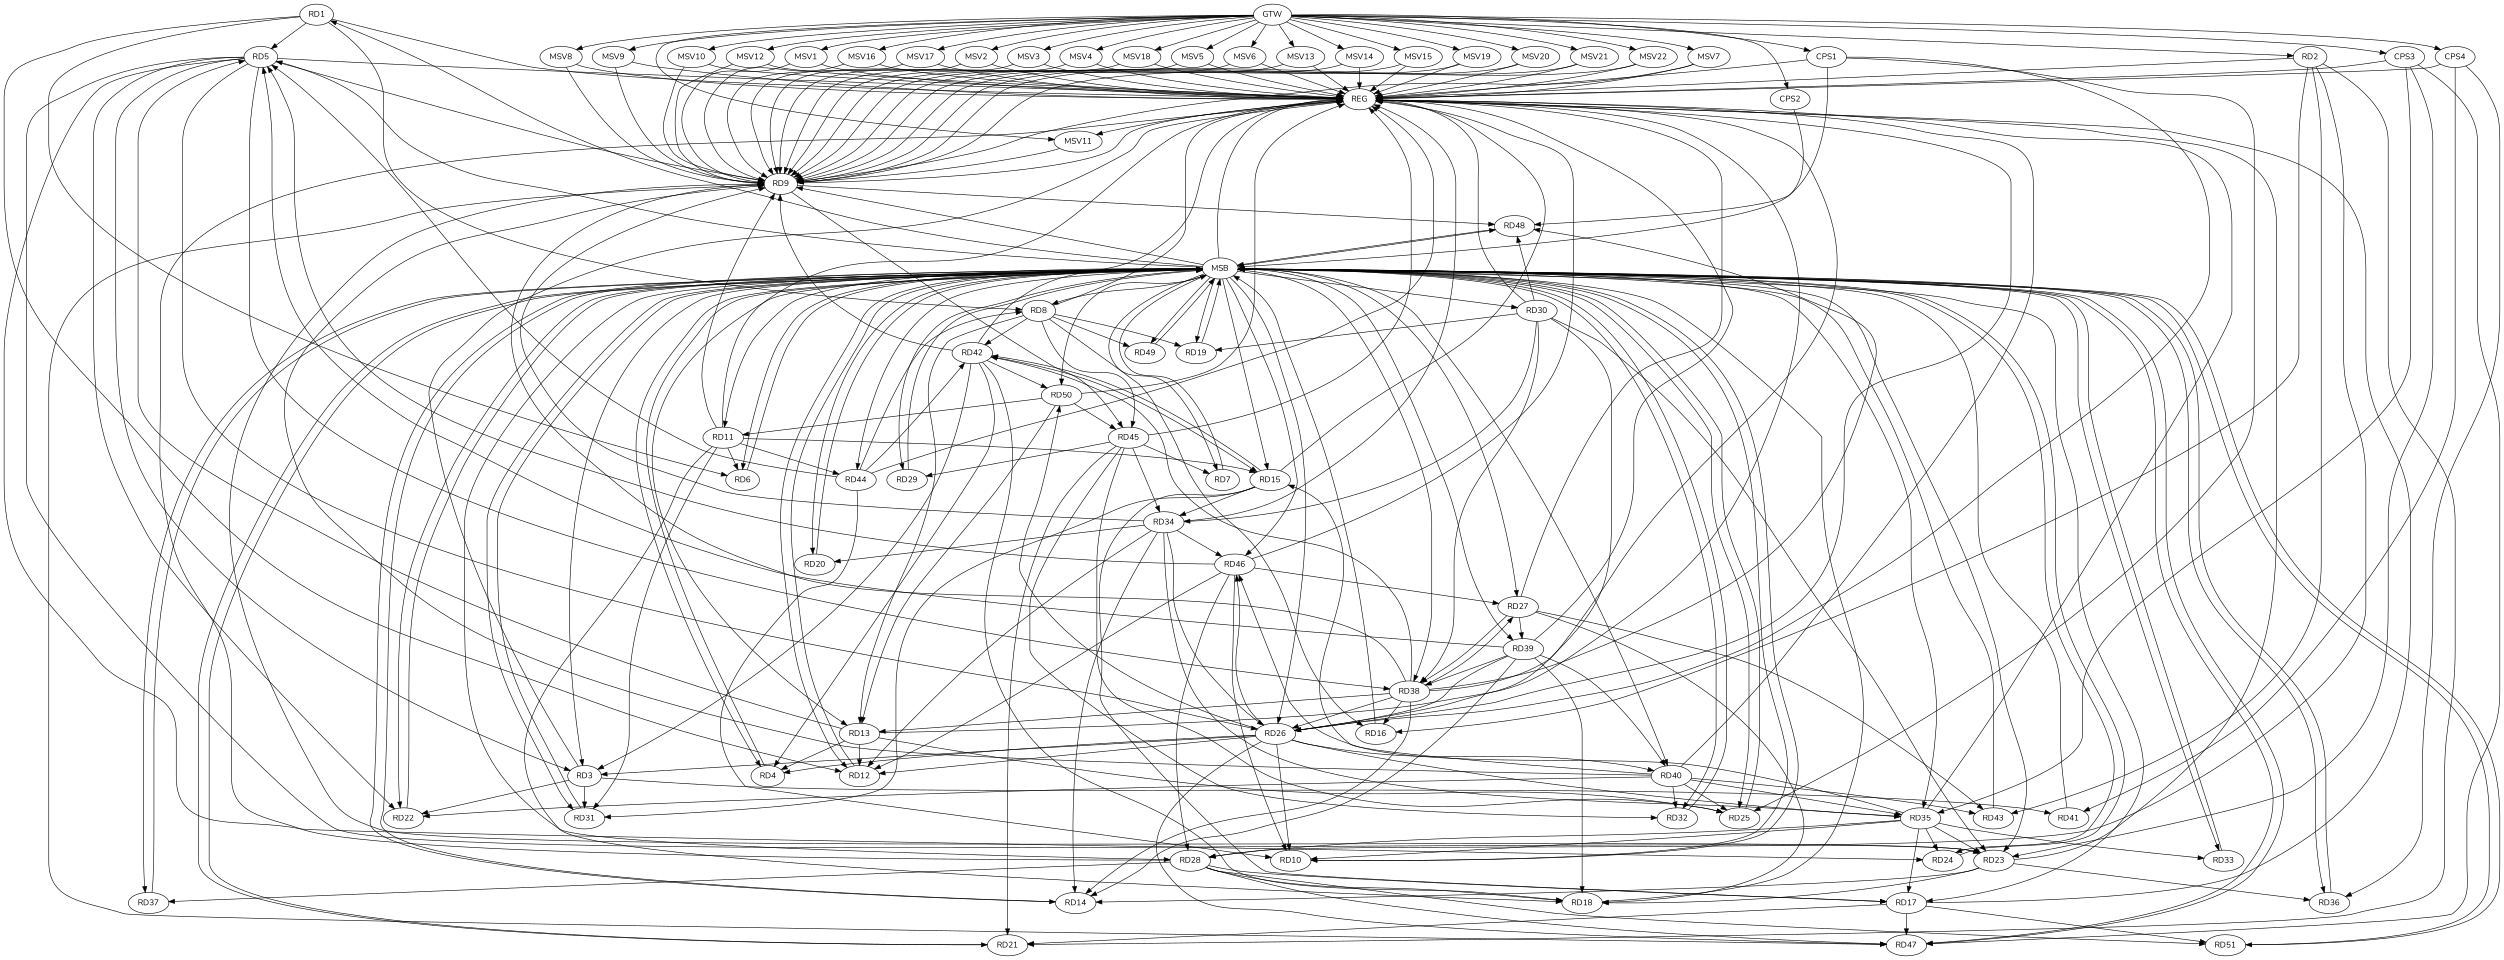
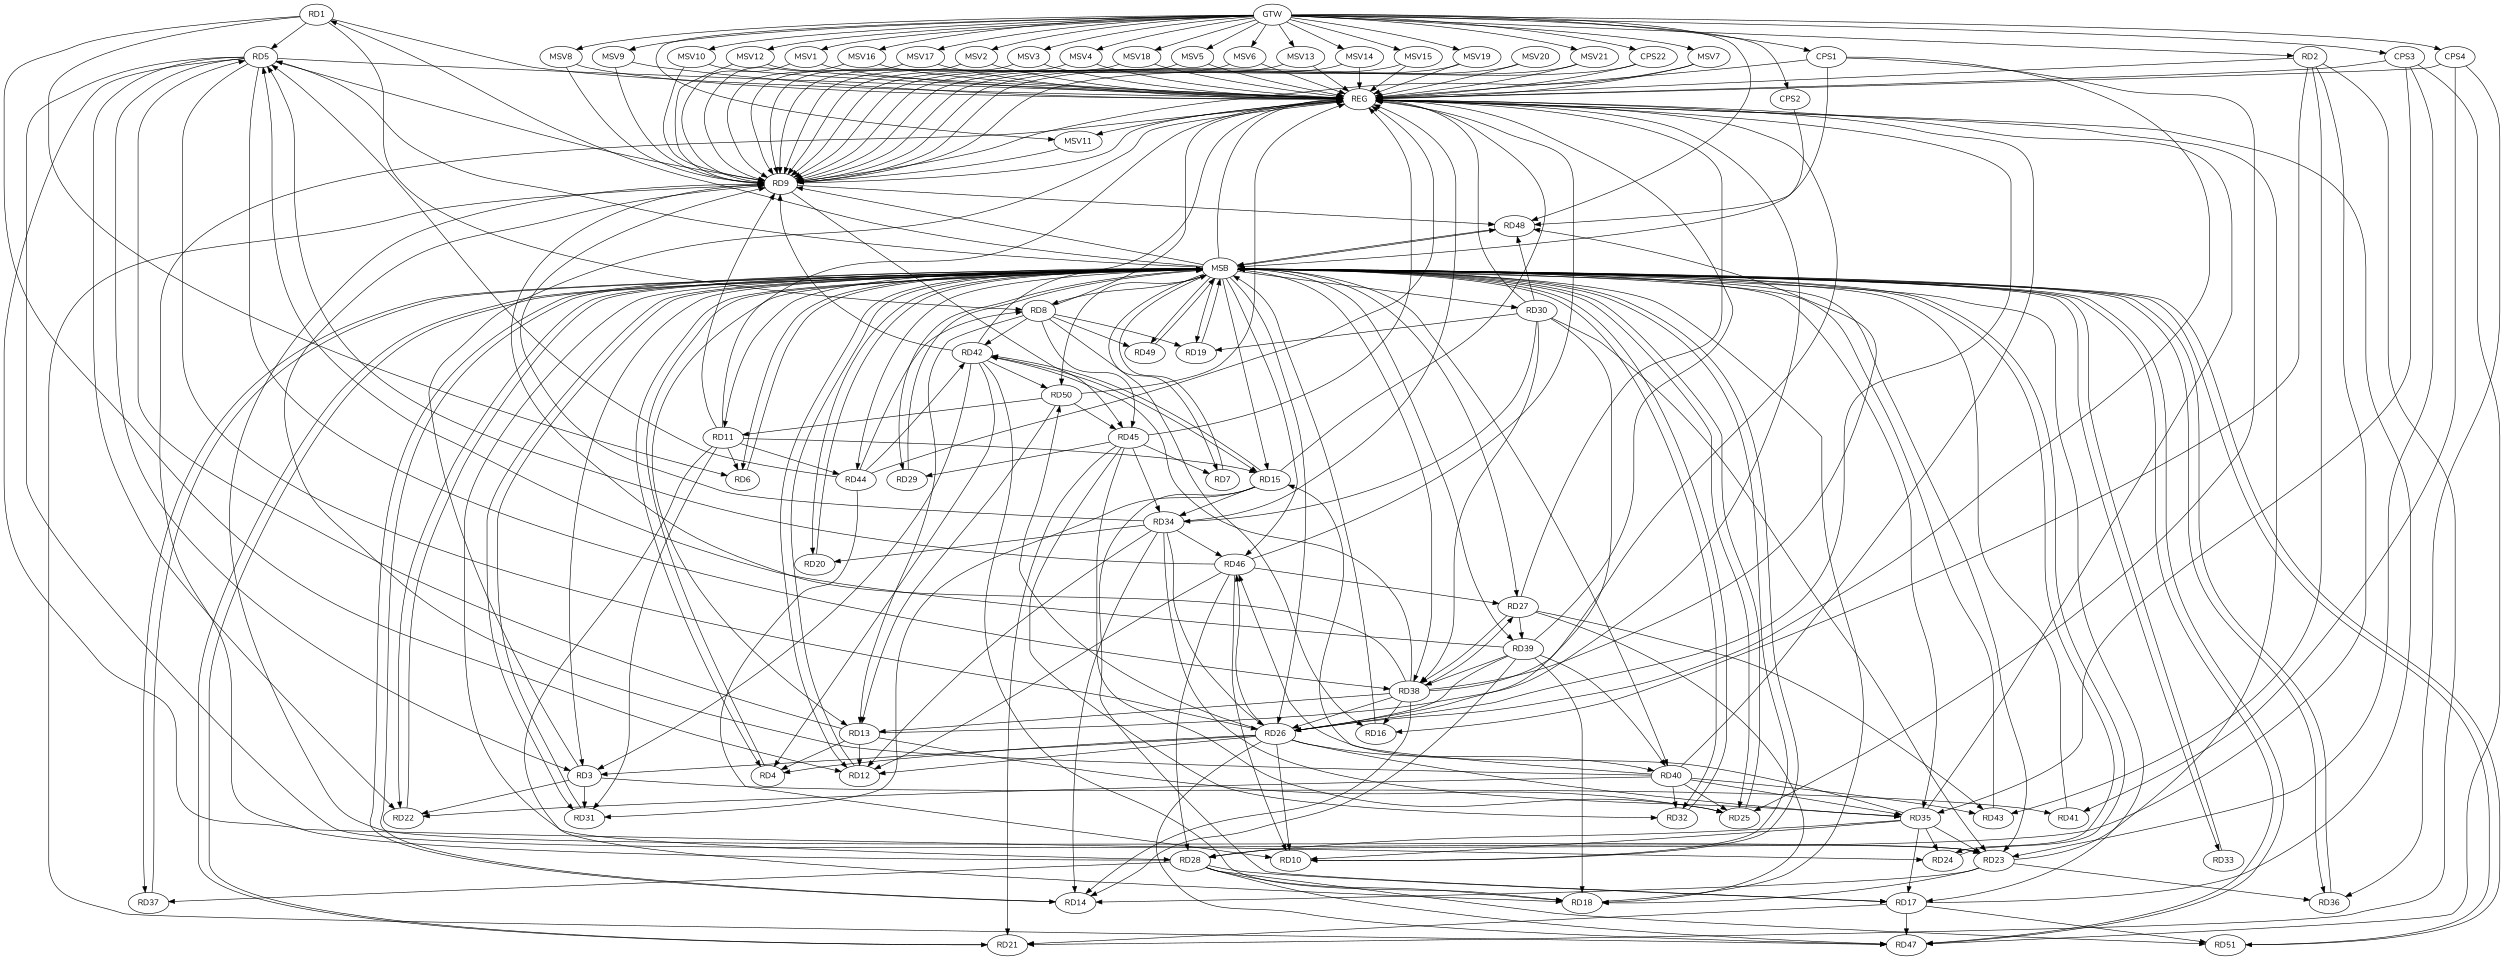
edge "GTW" -> "MSV20": now "GTW" -> "RD48"
node "MSV22": label "MSV22" -> "CPS22"
edge "RD35" -> "RD33": removed
